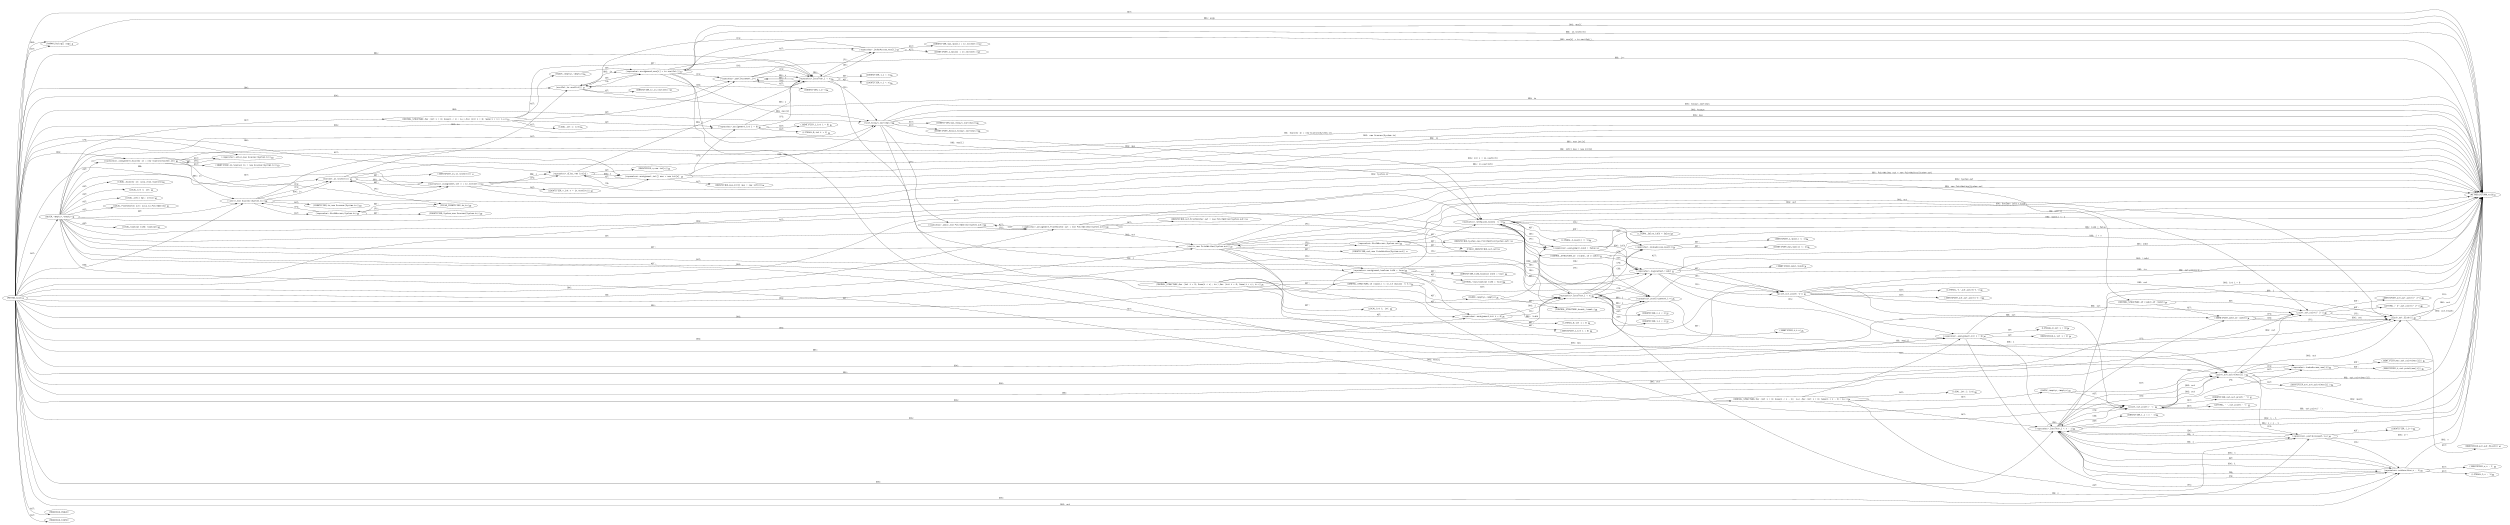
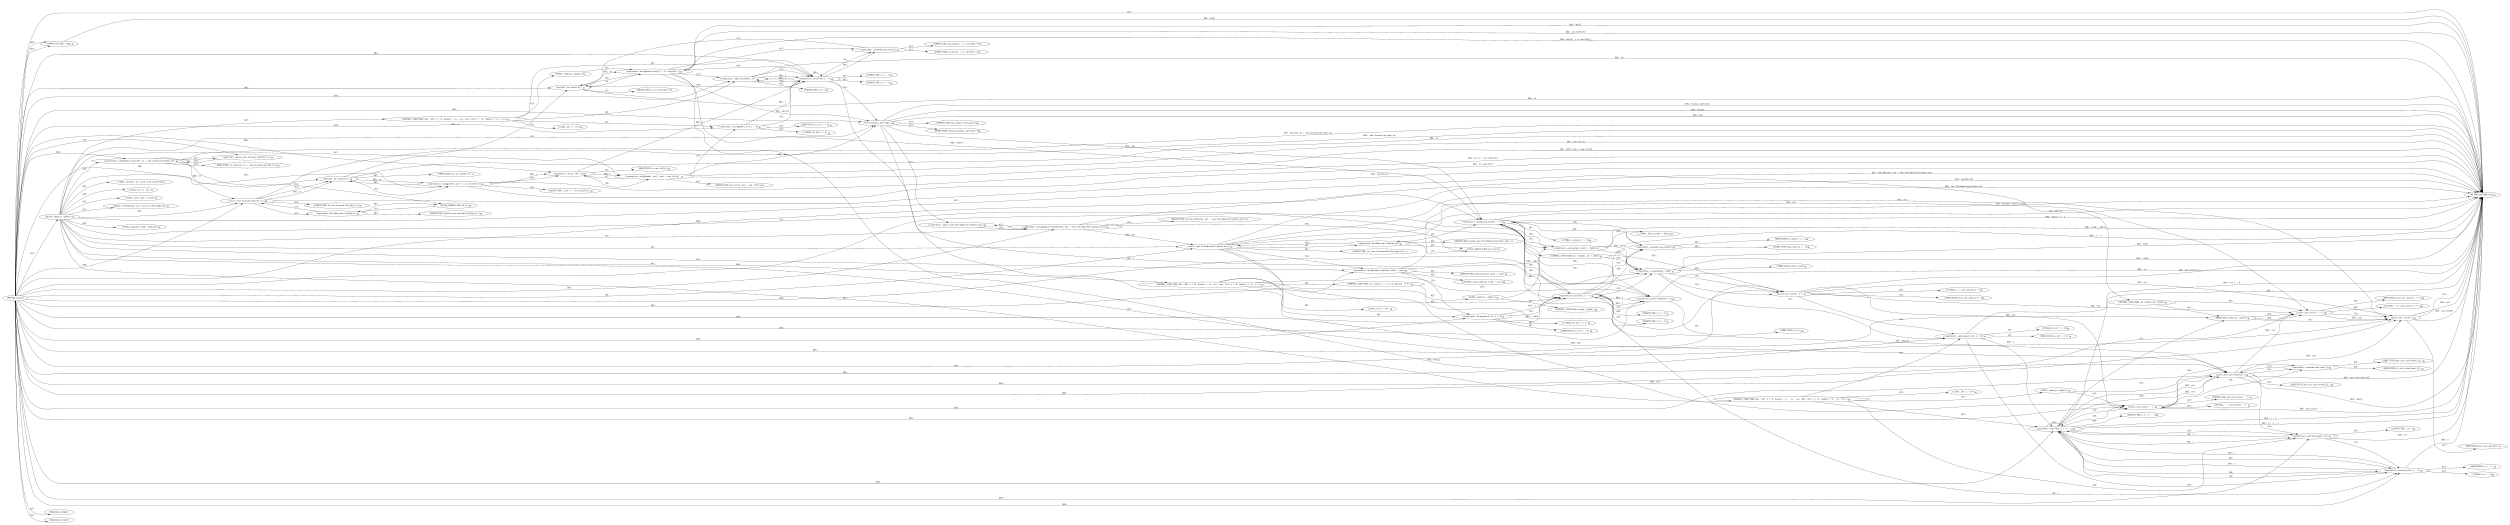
edge "(METHOD,main)" -> "(print,out.print(mas[i]))": reversed
edge "(METHOD,main)" -> "(<operator>.subtraction,n - 1)": label "DDG: out" -> "DDG: "
